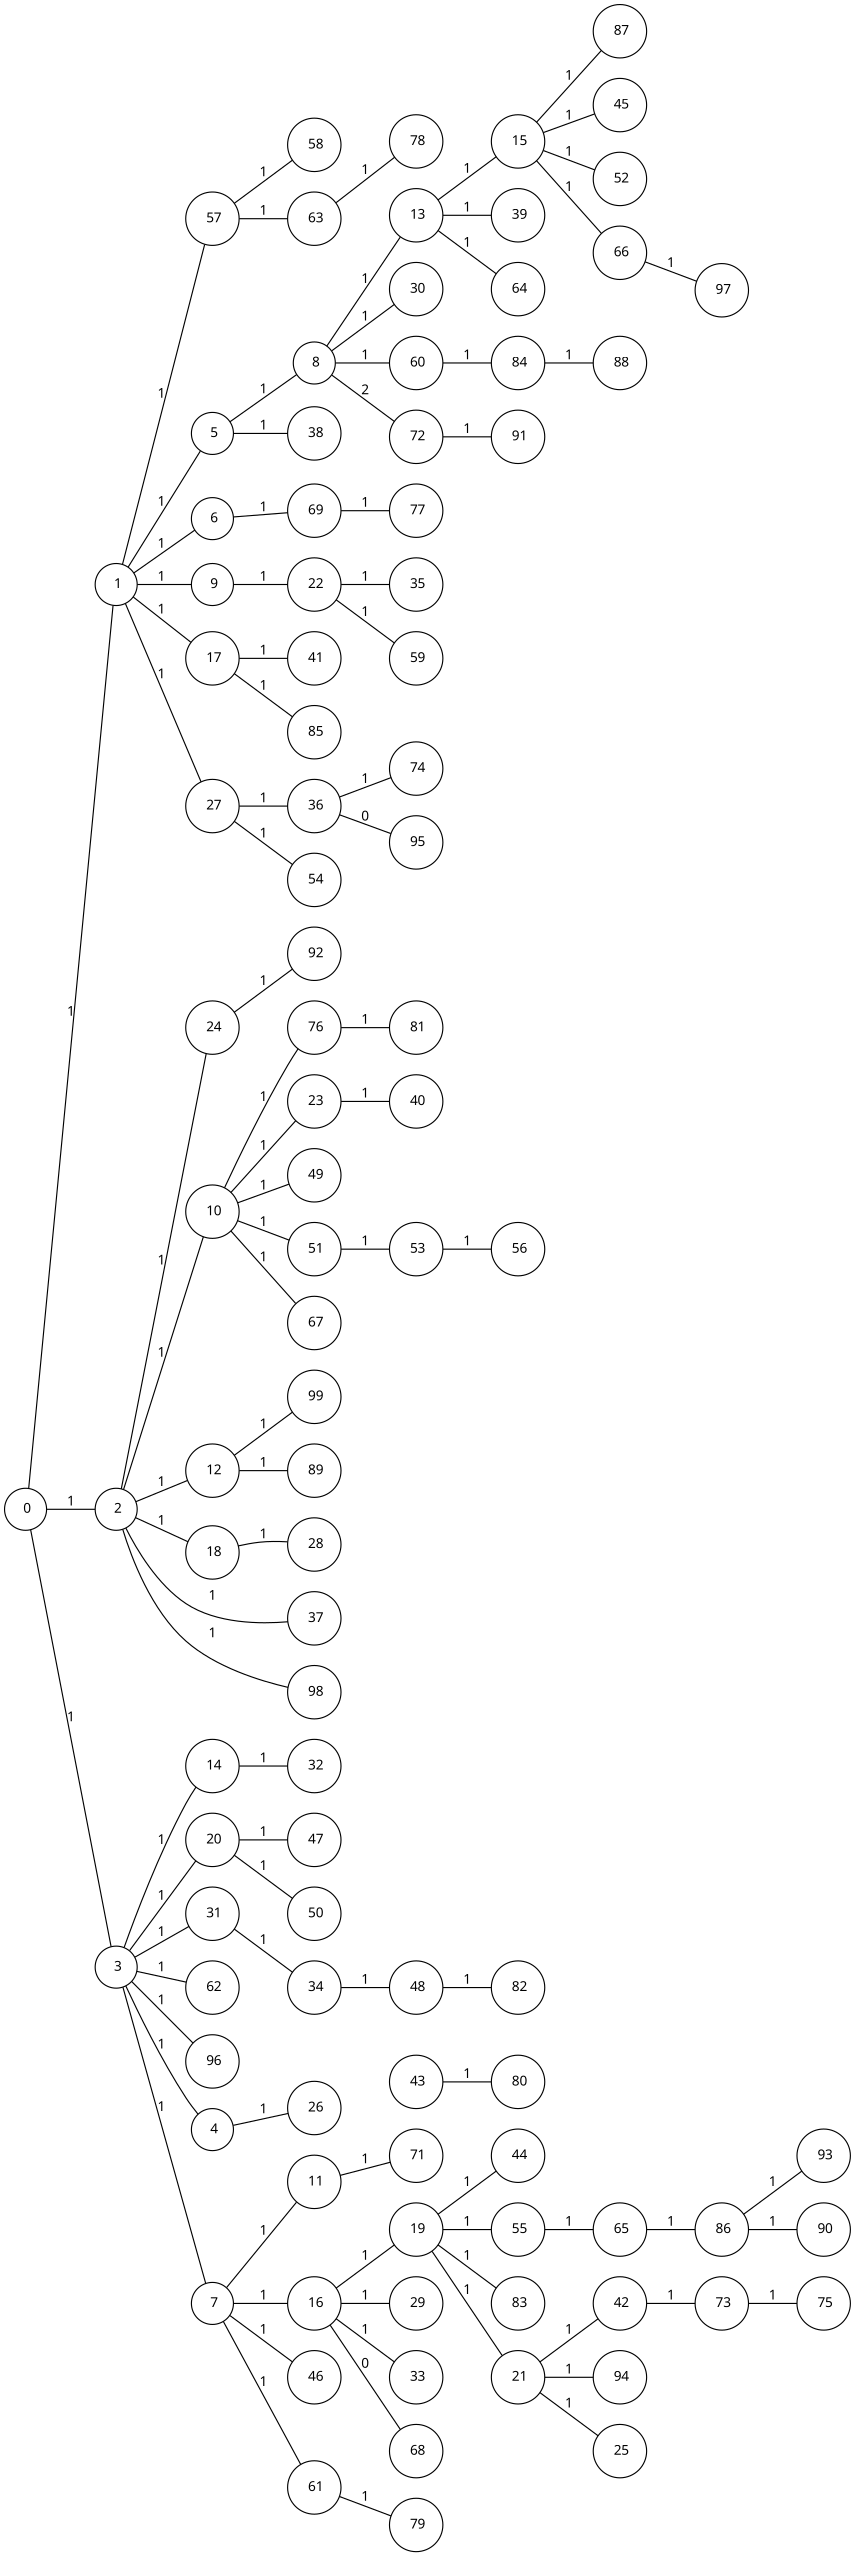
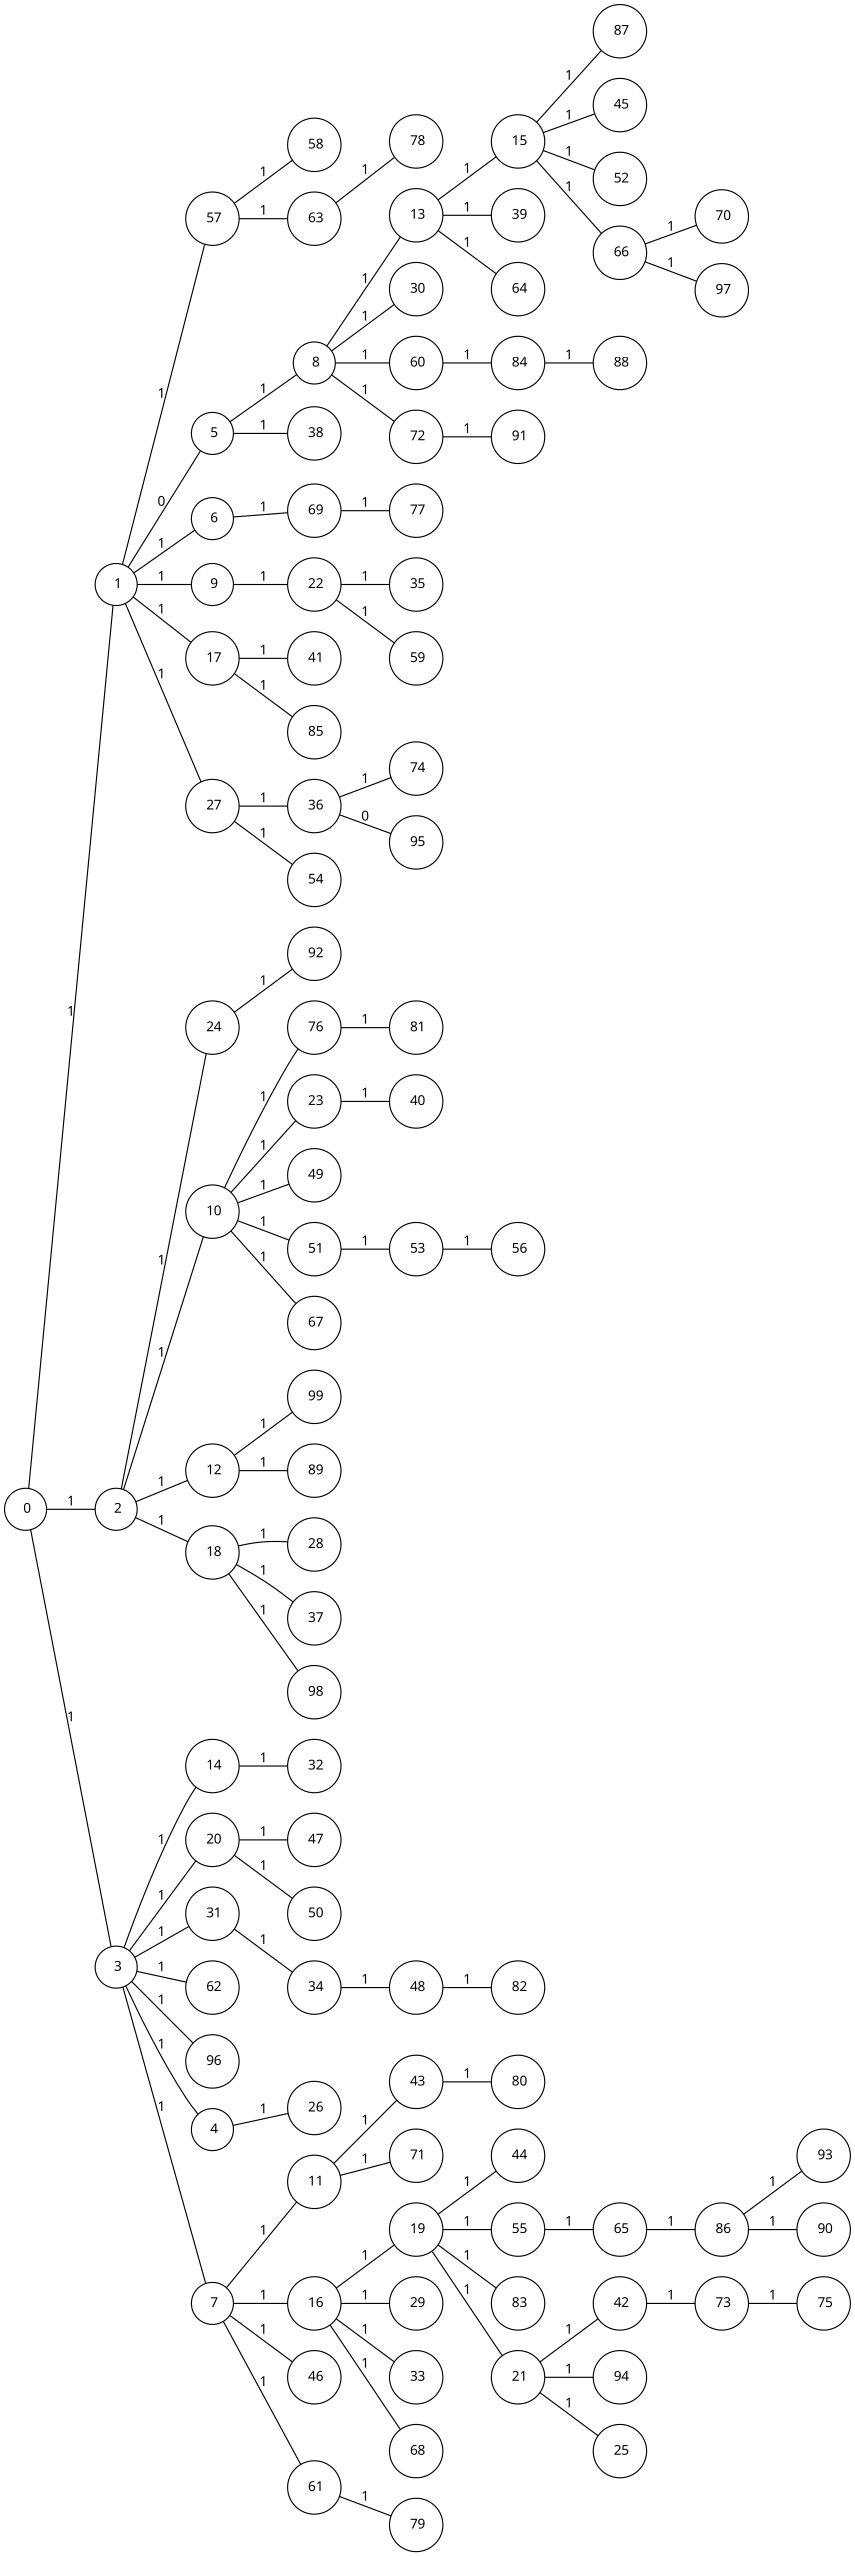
node "70": added
edge "8" -- "72": label "2" -> "1"
edge "5" -- "1": label "1" -> "0"
edge "2" -- "37": now "18" -- "37"
edge "2" -- "98": now "18" -- "98"
edge "43" -- "11": added, label "1"
edge "16" -- "68": label "0" -> "1"
